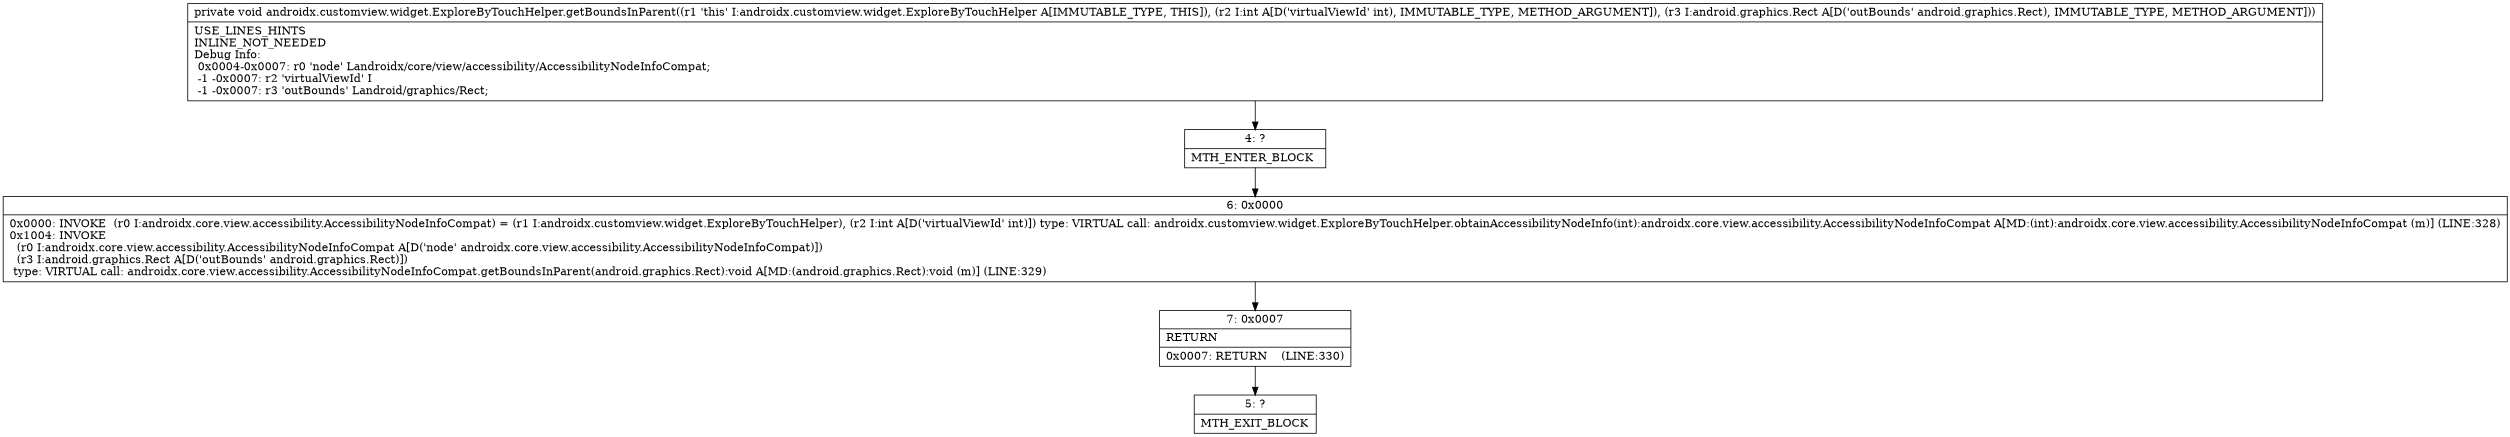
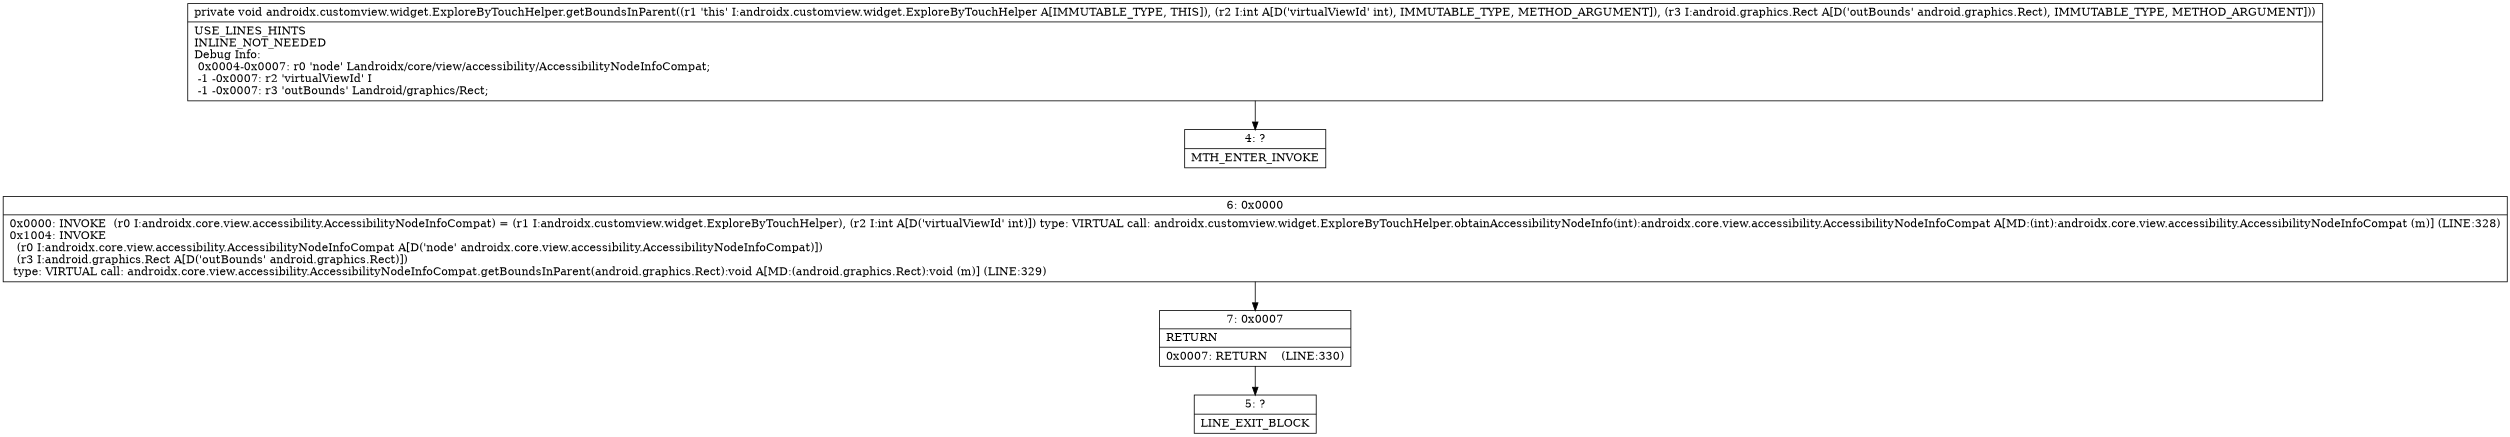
node "4: ?": text "MTH_ENTER_BLOCK" -> "MTH_ENTER_INVOKE"
edge "4: ?" -> "6: 0x0000": removed
node "5: ?": text "MTH_EXIT_BLOCK" -> "LINE_EXIT_BLOCK"
